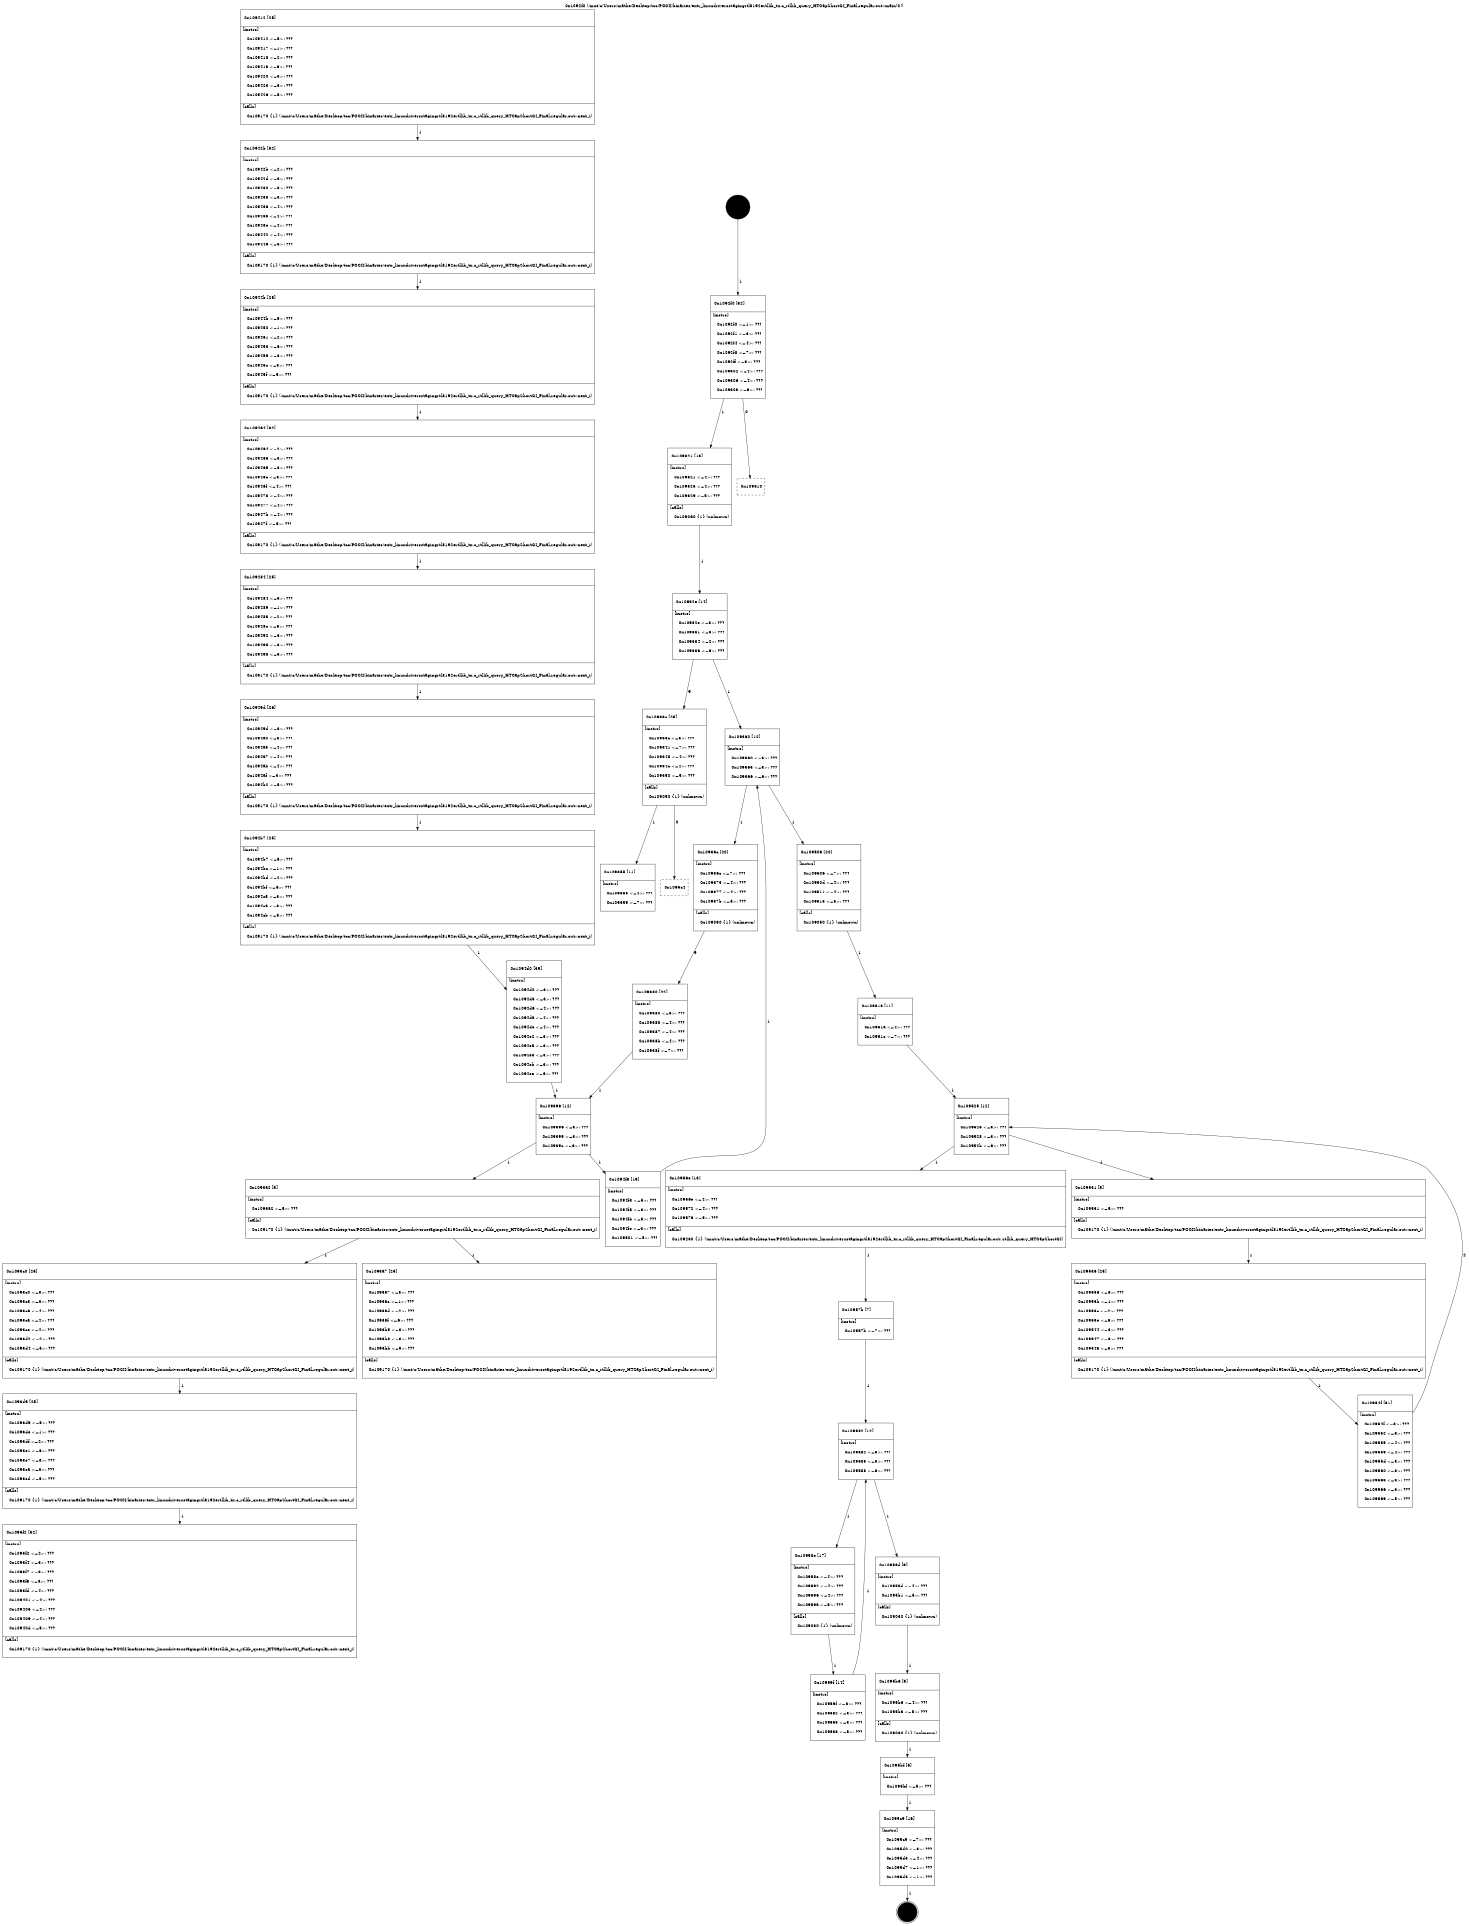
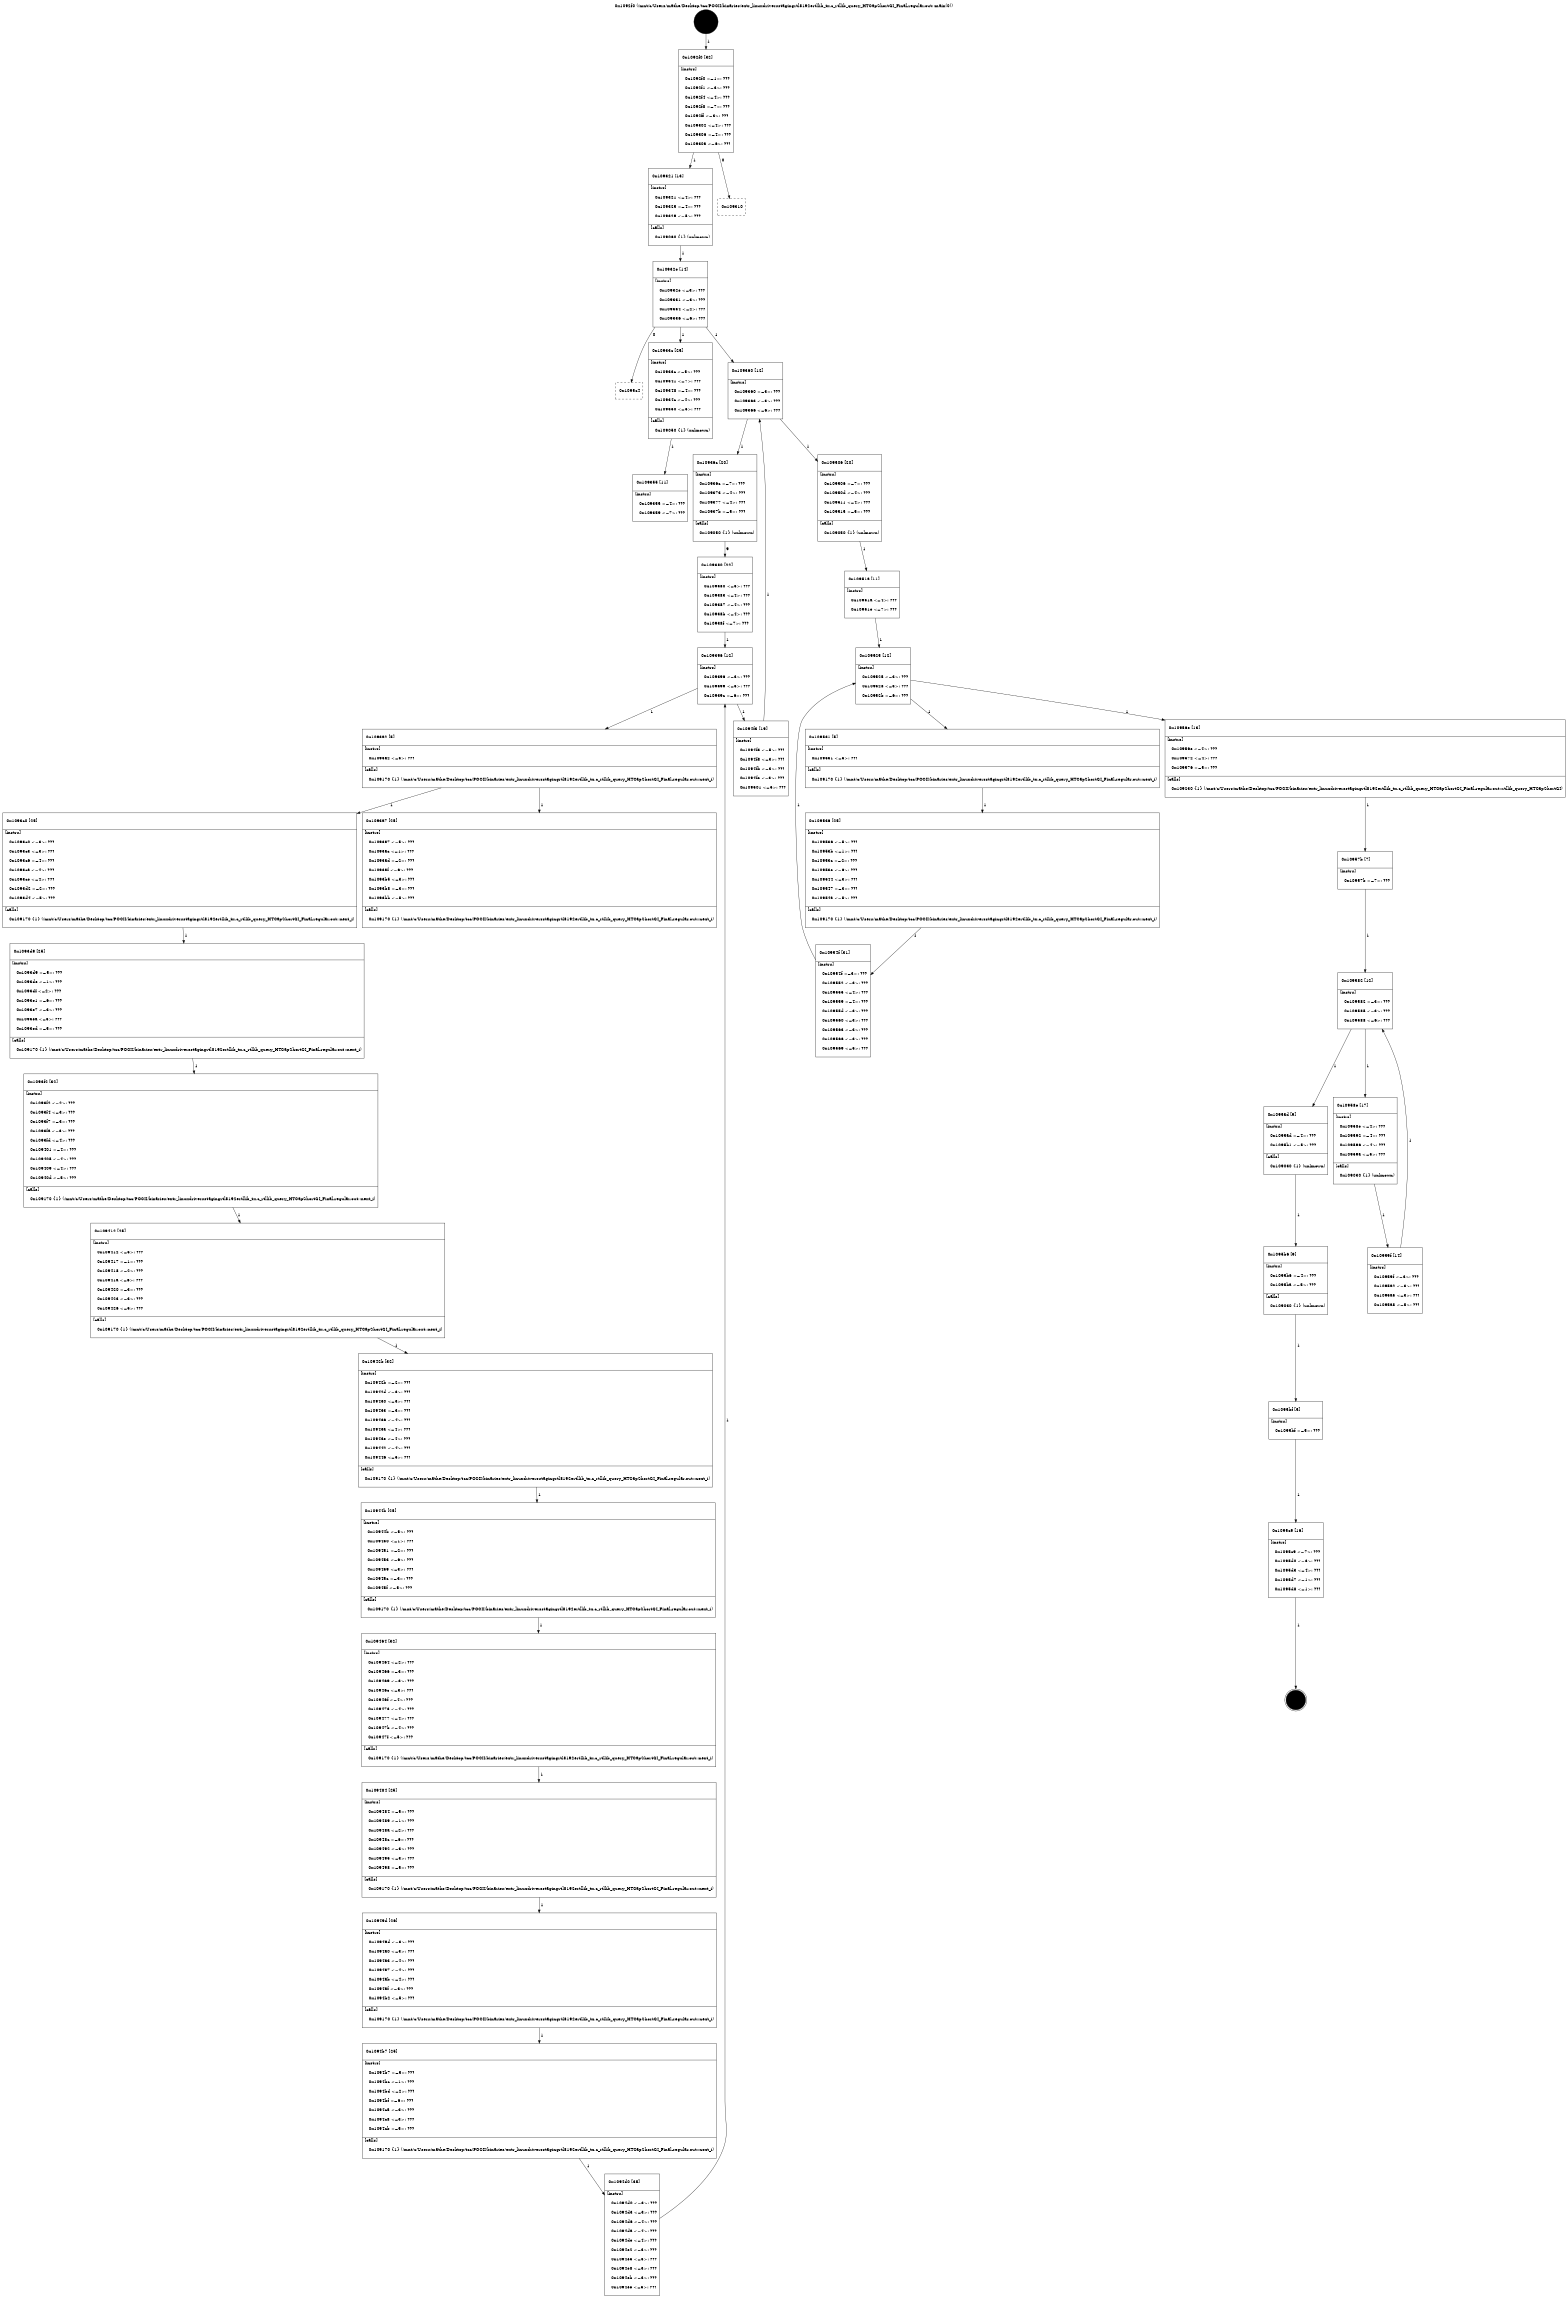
edge "0x10932e [14]" -> "0x10933c [25]": label " 9" -> " 1"
edge "0x10933c [25]" -> "0x1095c4": now "0x10932e [14]" -> "0x1095c4"
edge "0x1093f2 [32]" -> "0x109412 [25]": added, label "1"
edge "0x10954f [31]" -> "0x109525 [12]": label " 2" -> " 1"
